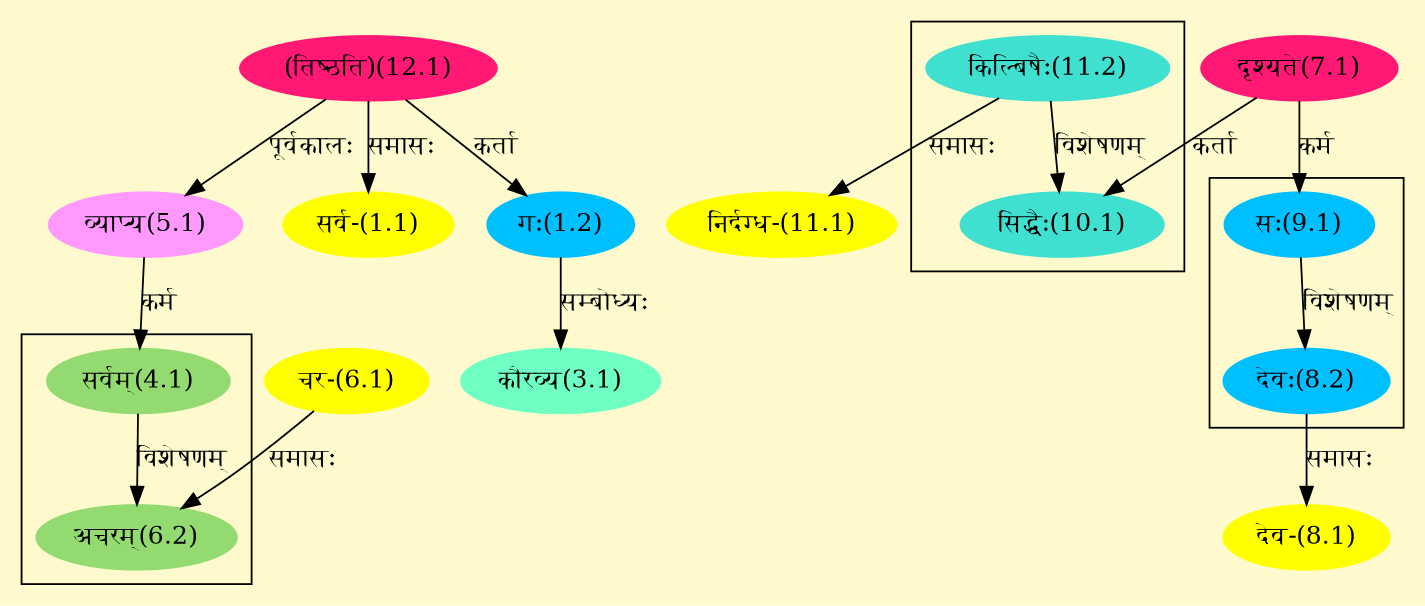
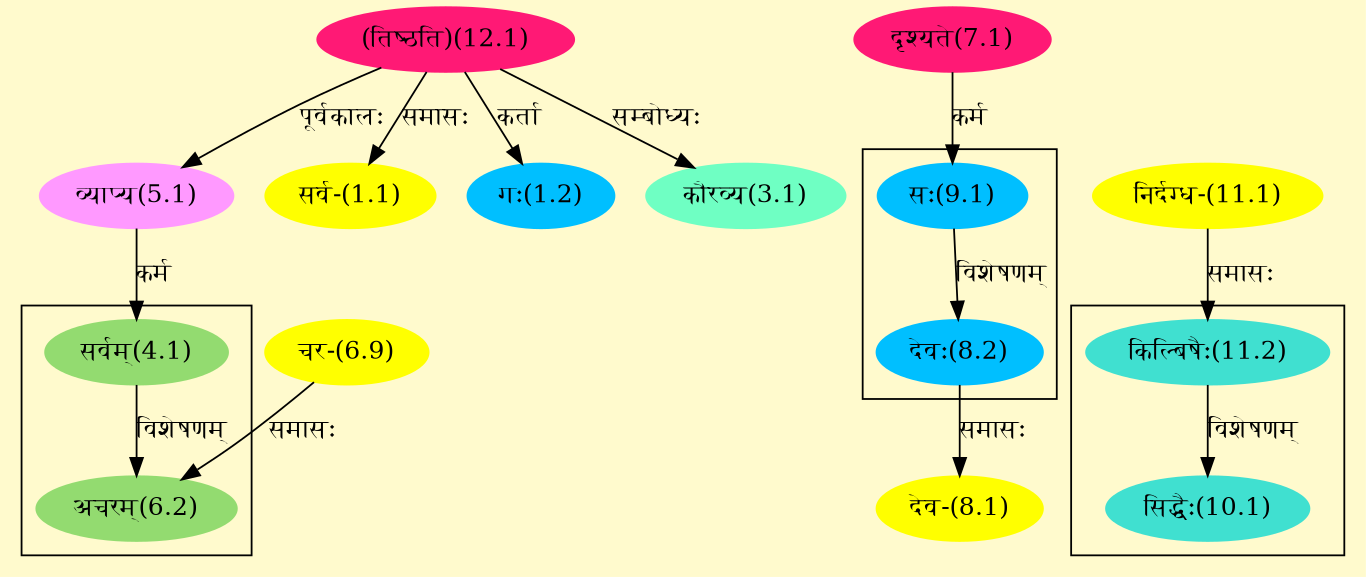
edge "दृश्यते(7.1)" -> "सिद्धैः(10.1)": removed, label "कर्ता"
edge "किल्बिषैः(11.2)" -> "निर्दग्ध-(11.1)": reversed
edge "गः(1.2)" -> "कौरव्य(3.1)": now "(तिष्ठति)(12.1)" -> "कौरव्य(3.1)"
node "चर-(6.1)": label "चर-(6.1)" -> "चर-(6.9)"
